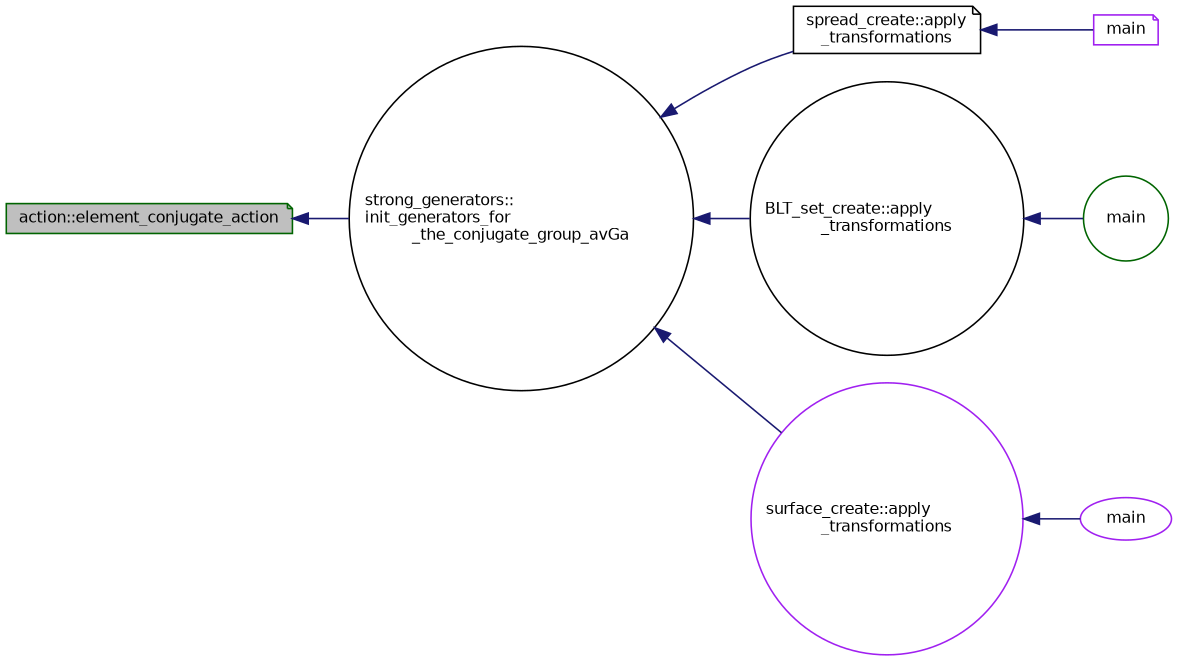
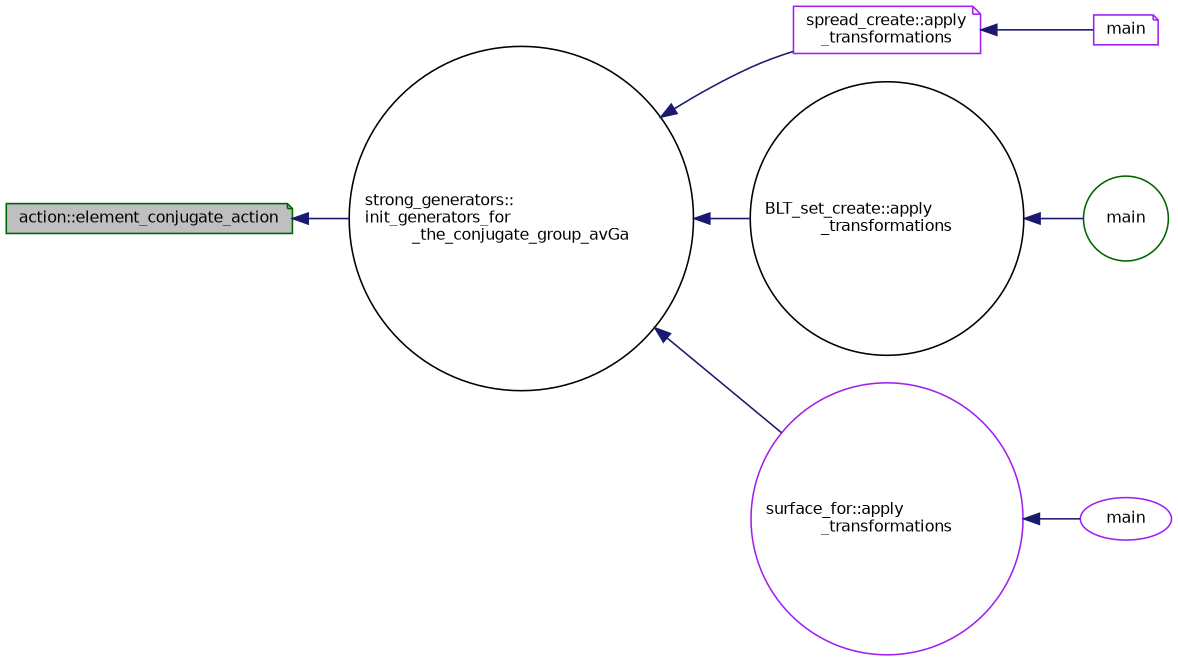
node "spread_create::apply _transformations": color black -> purple
node "surface_create::apply _transformations": label "surface_create::apply _transformations" -> "surface_for::apply _transformations"
